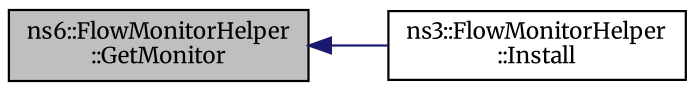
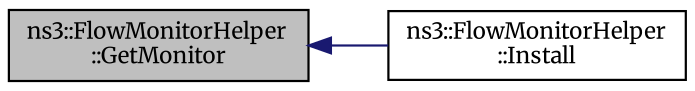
node "ns6::FlowMonitorHelper ::GetMonitor": label "ns6::FlowMonitorHelper ::GetMonitor" -> "ns3::FlowMonitorHelper ::GetMonitor"
